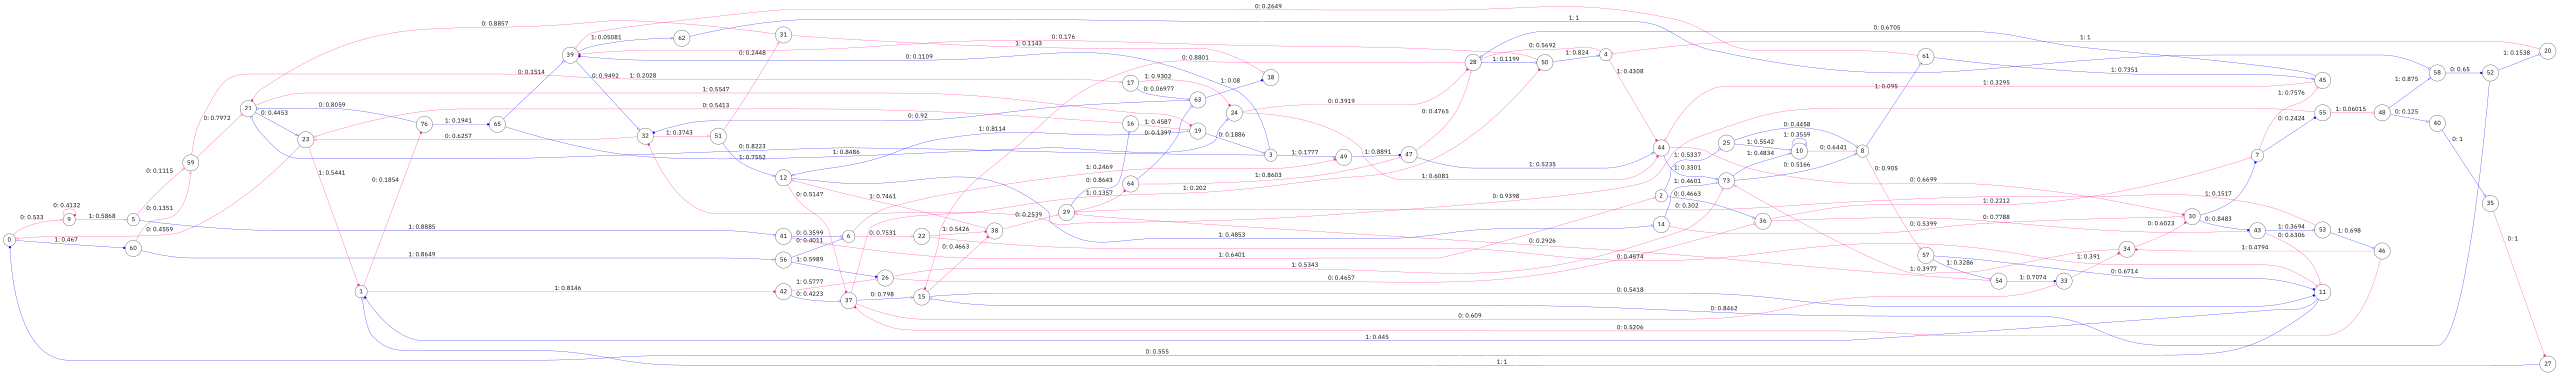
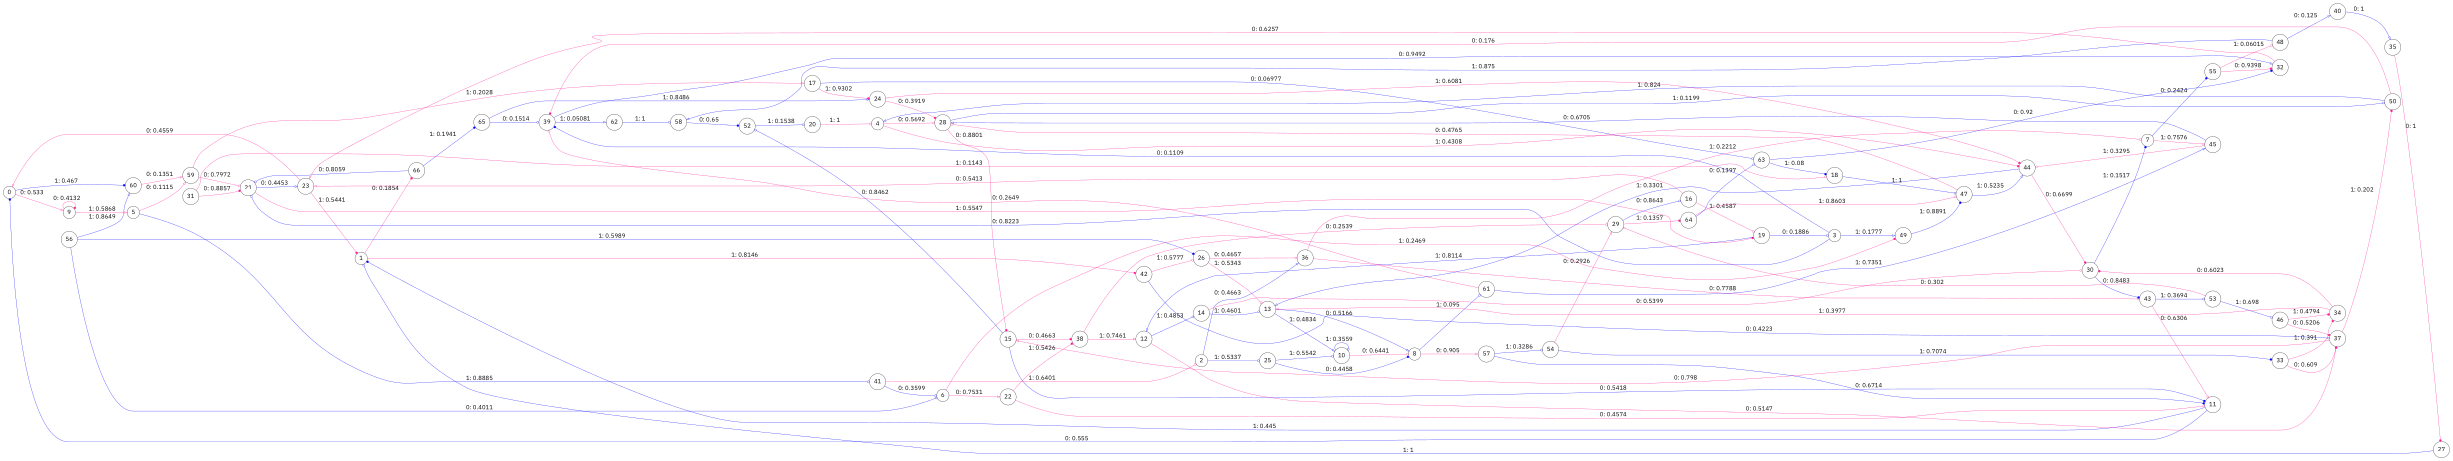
node "76": label "76" -> "66"
edge "25" -> "8": arrowhead odot -> dot
node "51": removed
node "73": label "73" -> "13"
edge "18" -> "47": added, label "1: 1"
edge "60" -> "56": reversed
edge "37" -> "15": color blue -> deeppink
edge "52" -> "15": reversed
edge "37" -> "33": reversed
